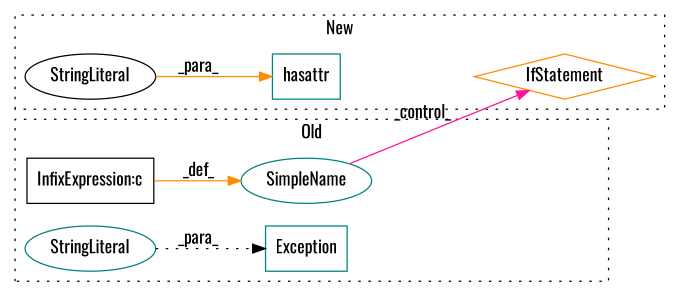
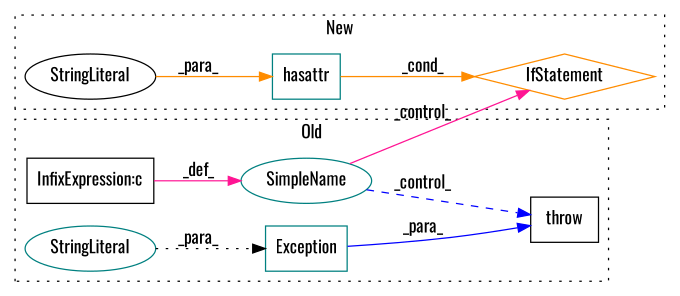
edge "hasattr" -> "IfStatement": added, label "_cond_"
edge "InfixExpression:c" -> "SimpleName": color darkorange -> deeppink
node "throw": added
